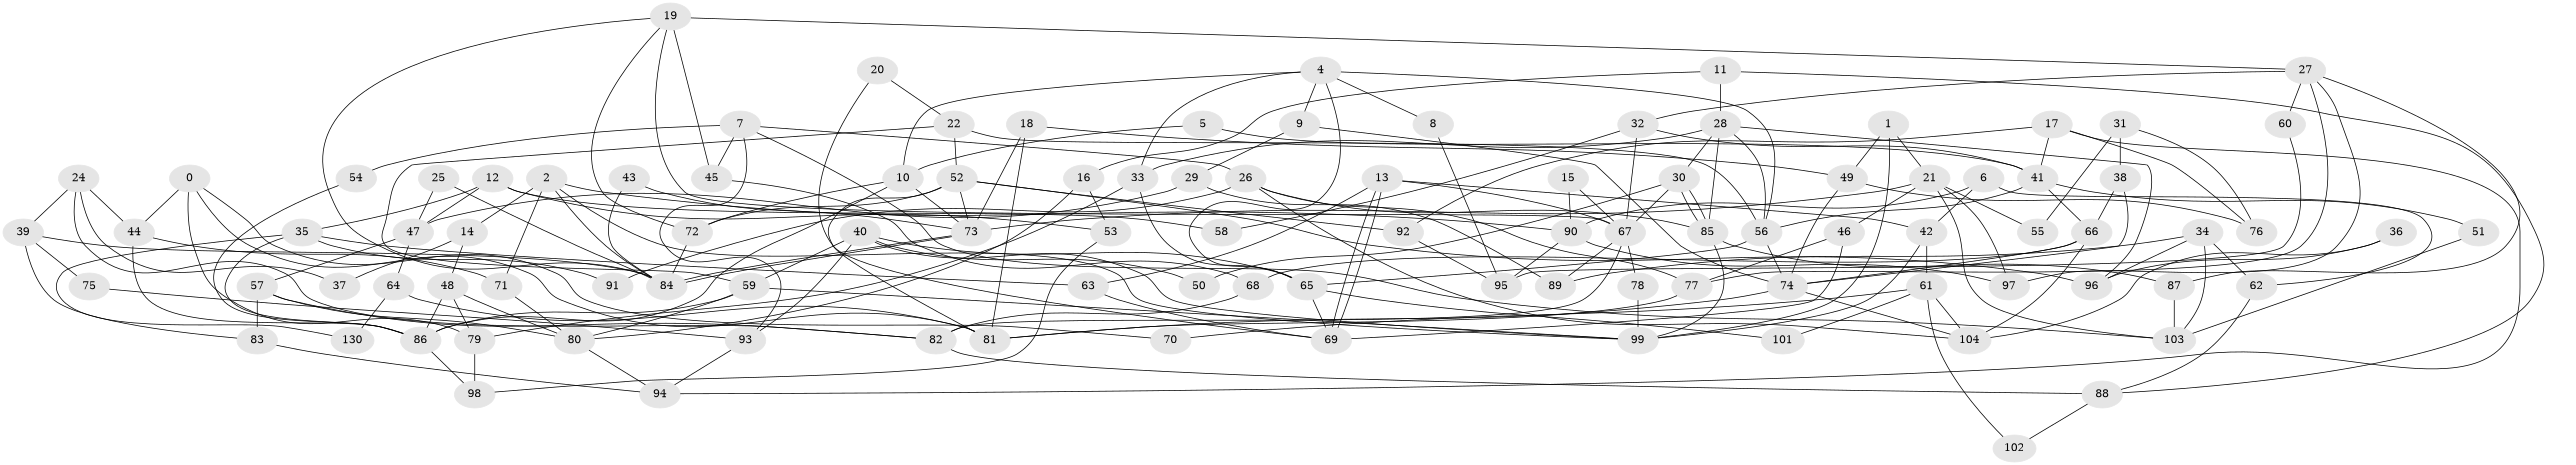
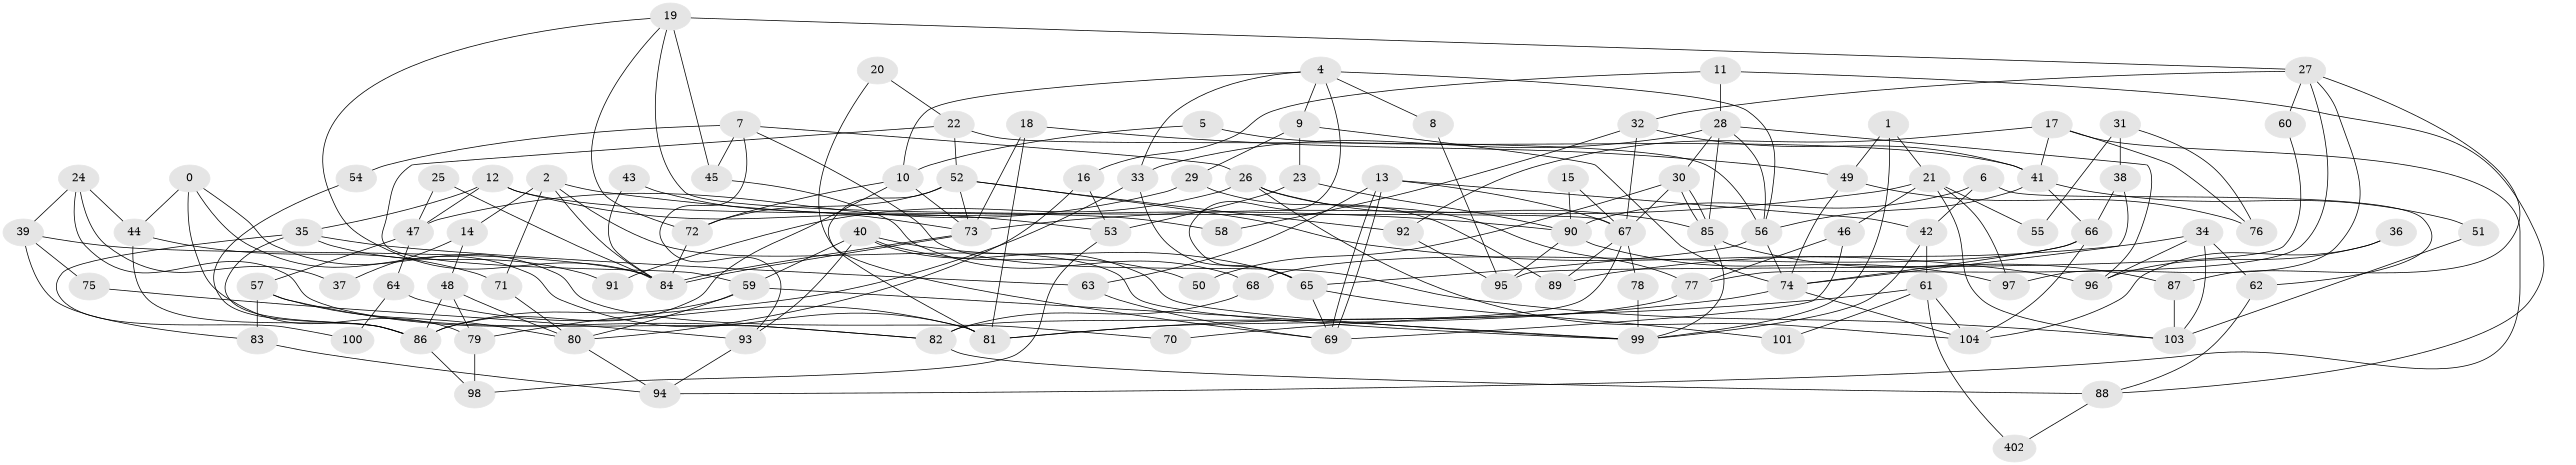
node "23": added
node "130": label "130" -> "100"
node "102": label "102" -> "402"
